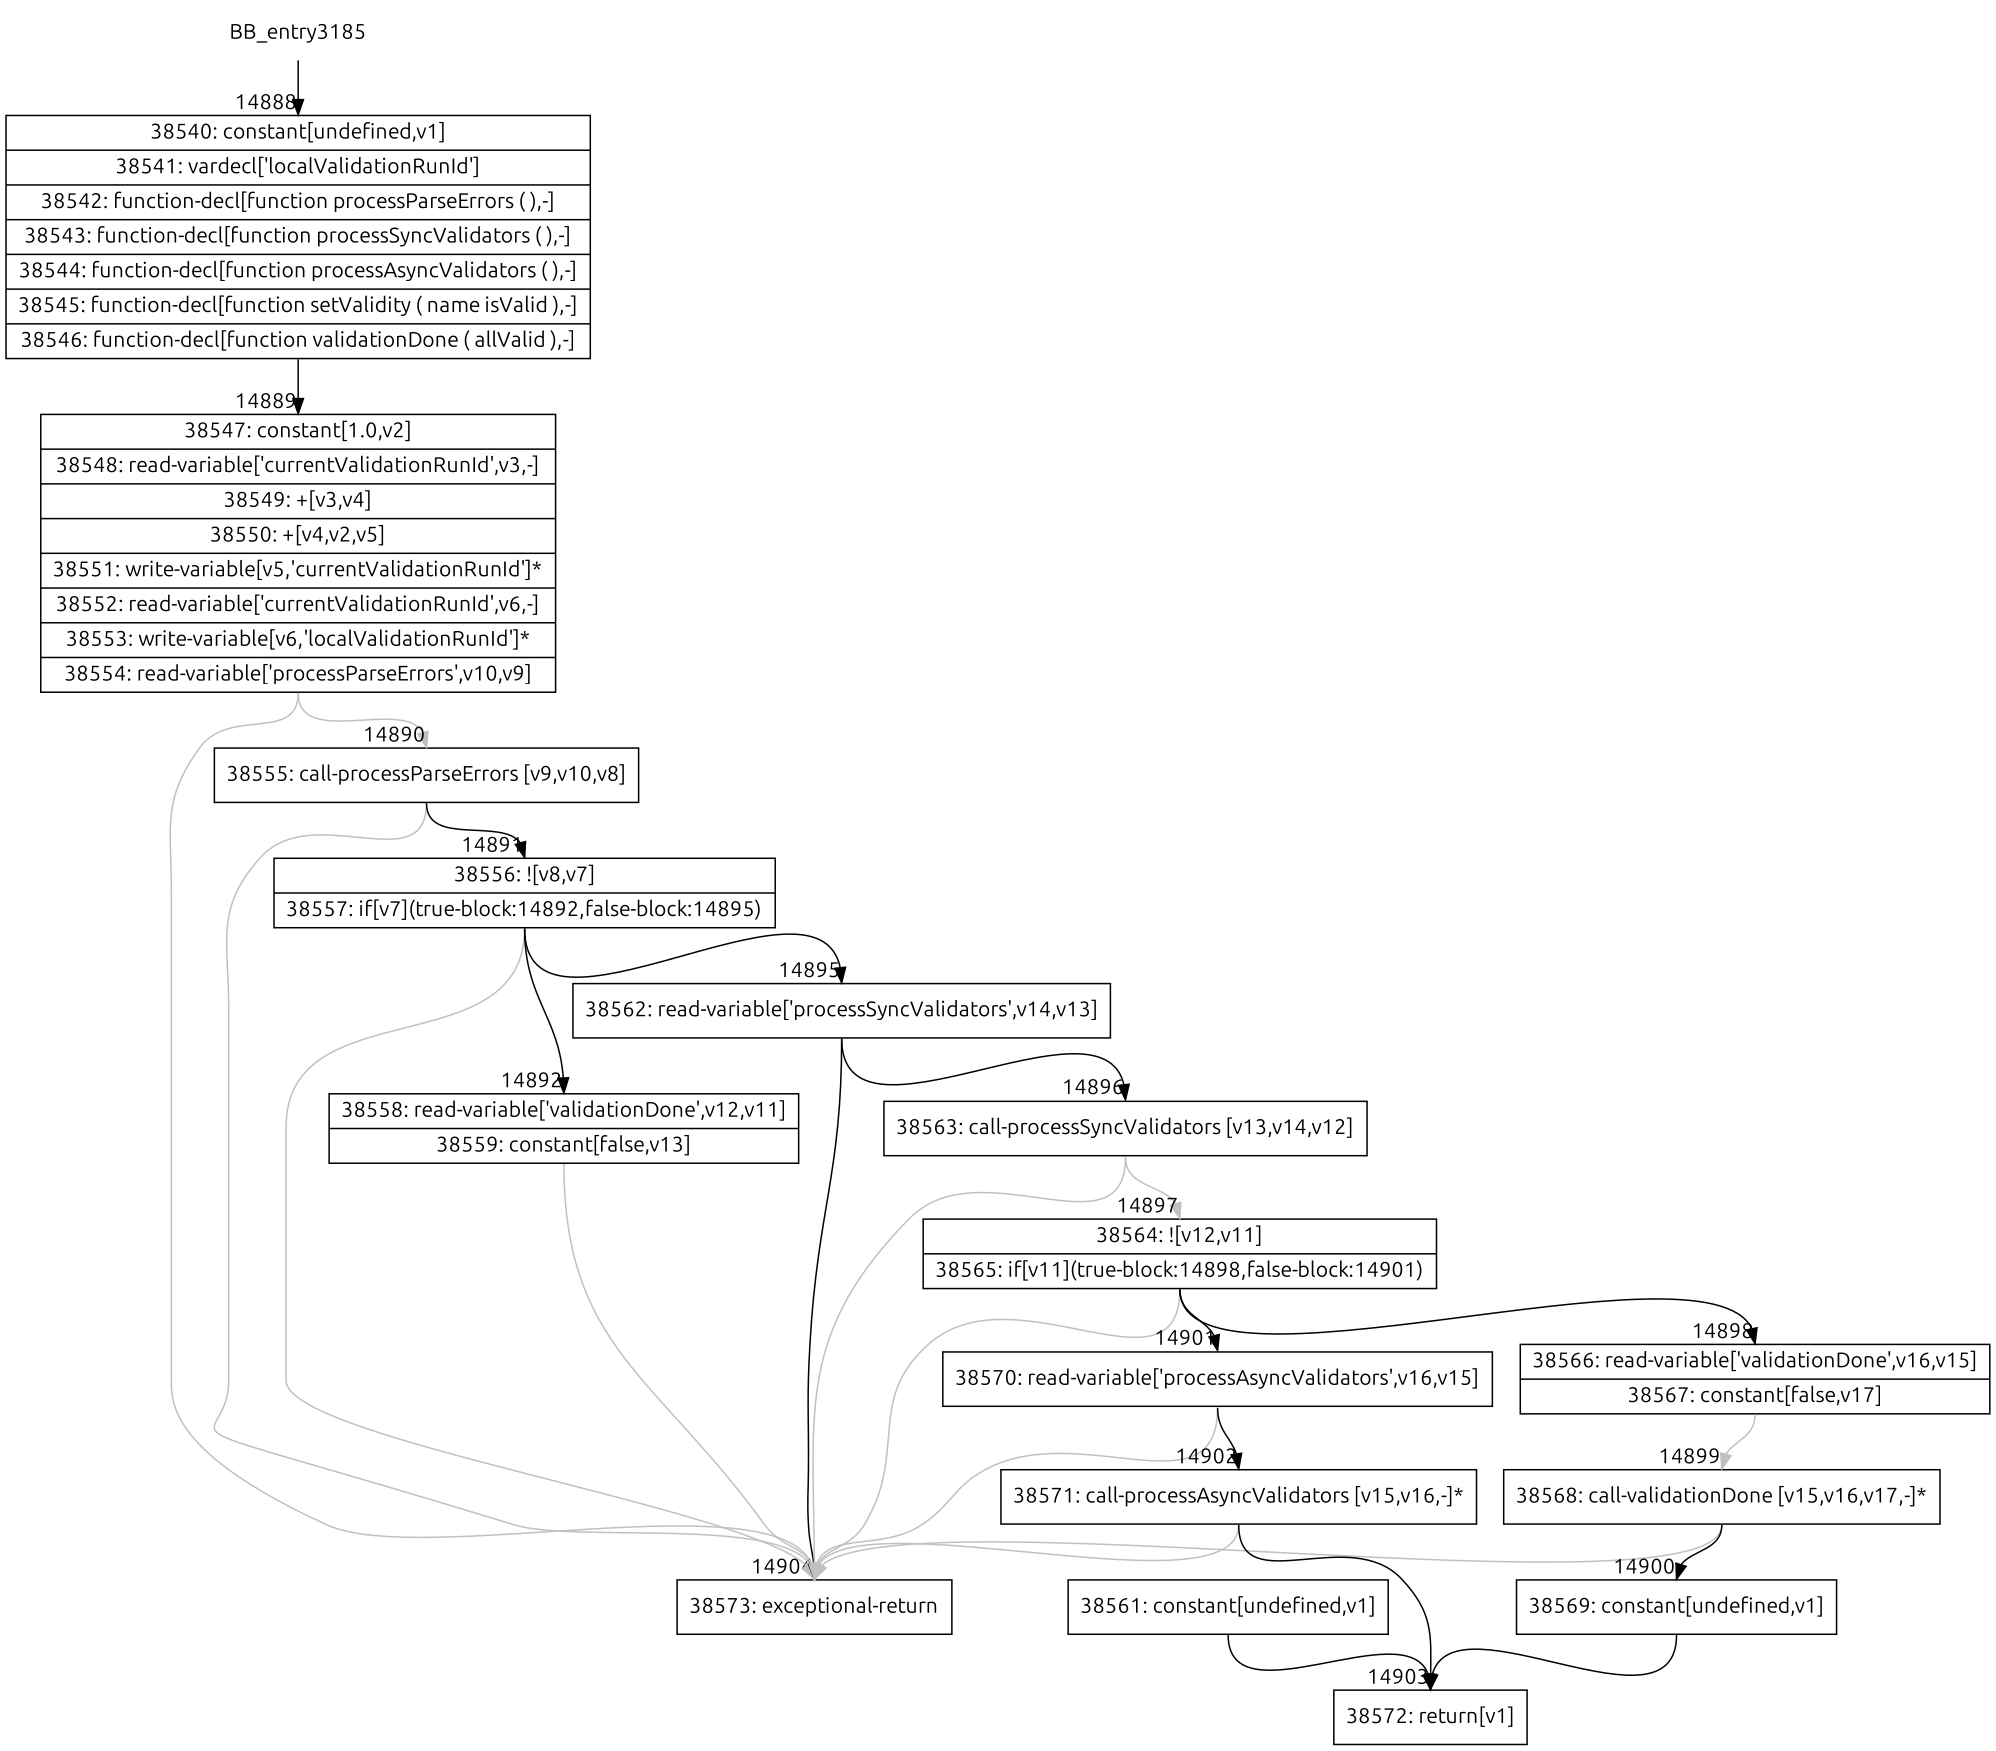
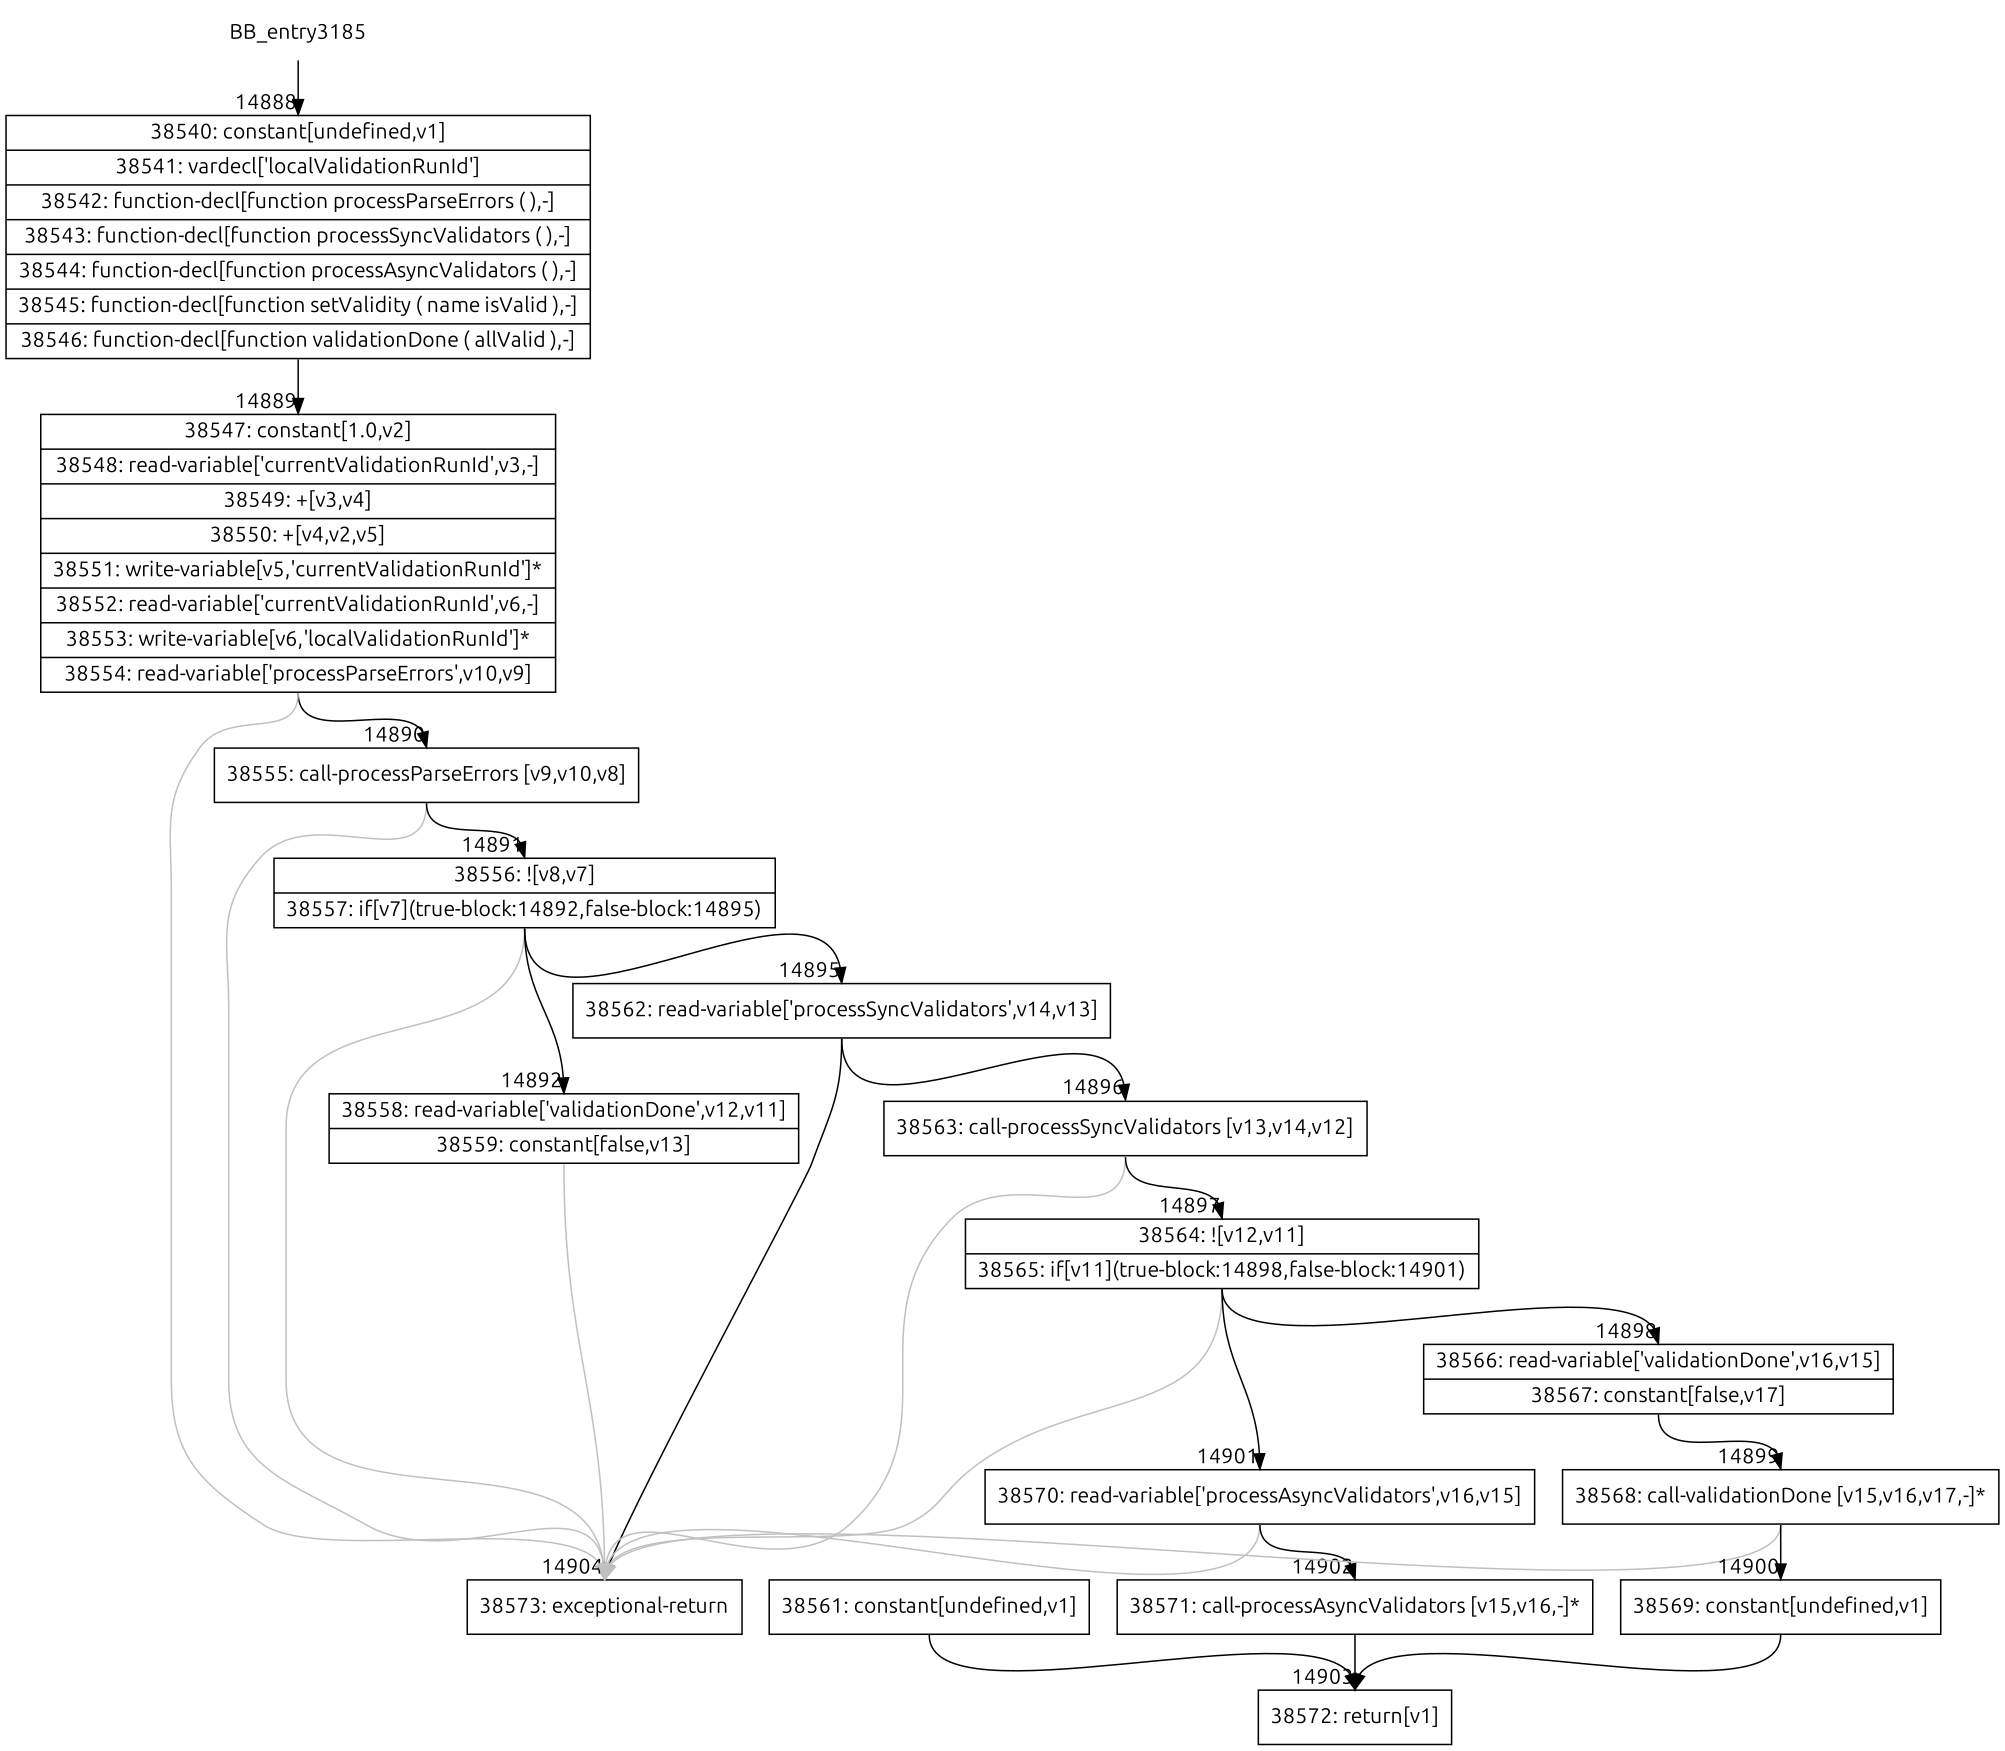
edge "38547: constant[1.0,v2]" -> "38555: call-processParseErrors [v9,v10,v8]": color gray -> black
edge "38563: call-processSyncValidators [v13,v14,v12]" -> "38564: ![v12,v11]": color gray -> black
edge "38566: read-variable['validationDone',v16,v15]" -> "38568: call-validationDone [v15,v16,v17,-]*": color gray -> black
edge "38571: call-processAsyncValidators [v15,v16,-]*" -> "38573: exceptional-return": removed
